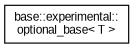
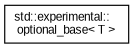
node "base::experimental:: optional_base< T >": label "base::experimental:: optional_base< T >" -> "std::experimental:: optional_base< T >"
